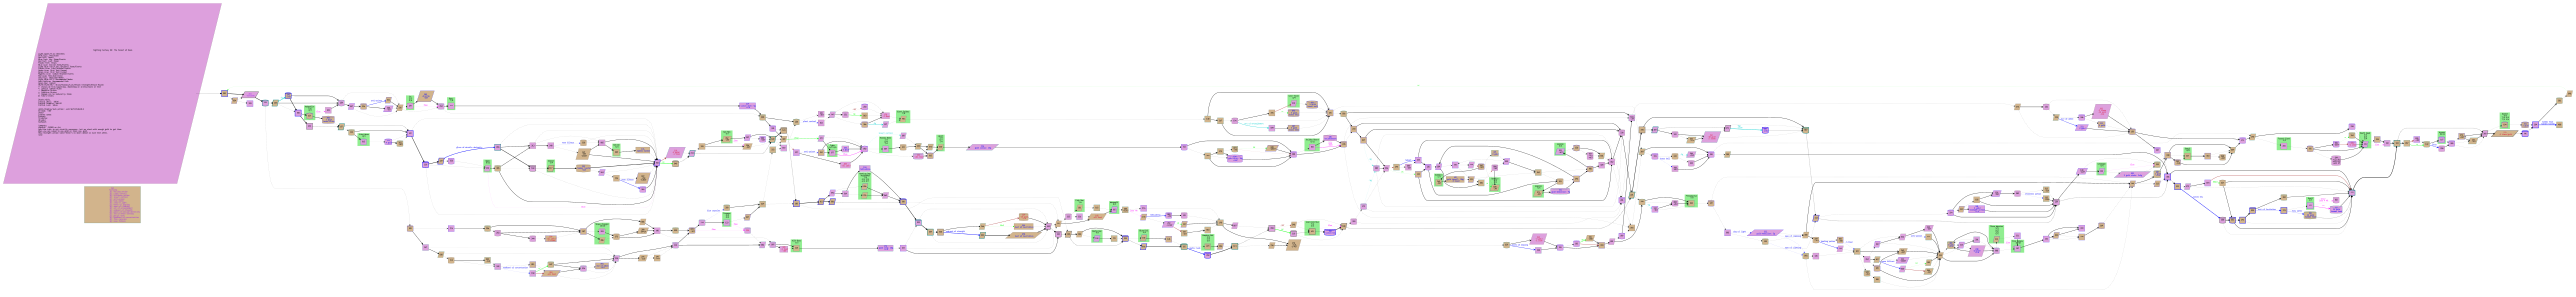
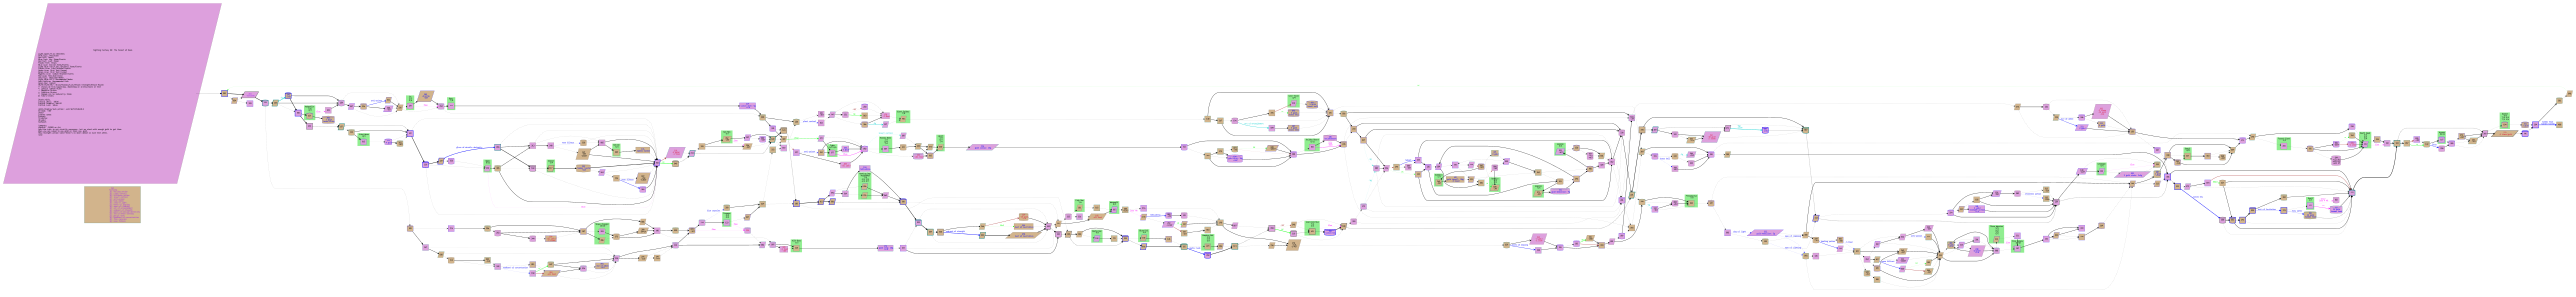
edge "150" -> "357": style bold -> dotted
